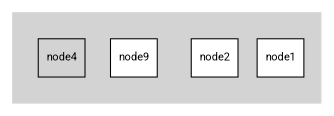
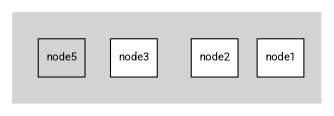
node "node4": label "node4" -> "node5"
node "node9": label "node9" -> "node3"
